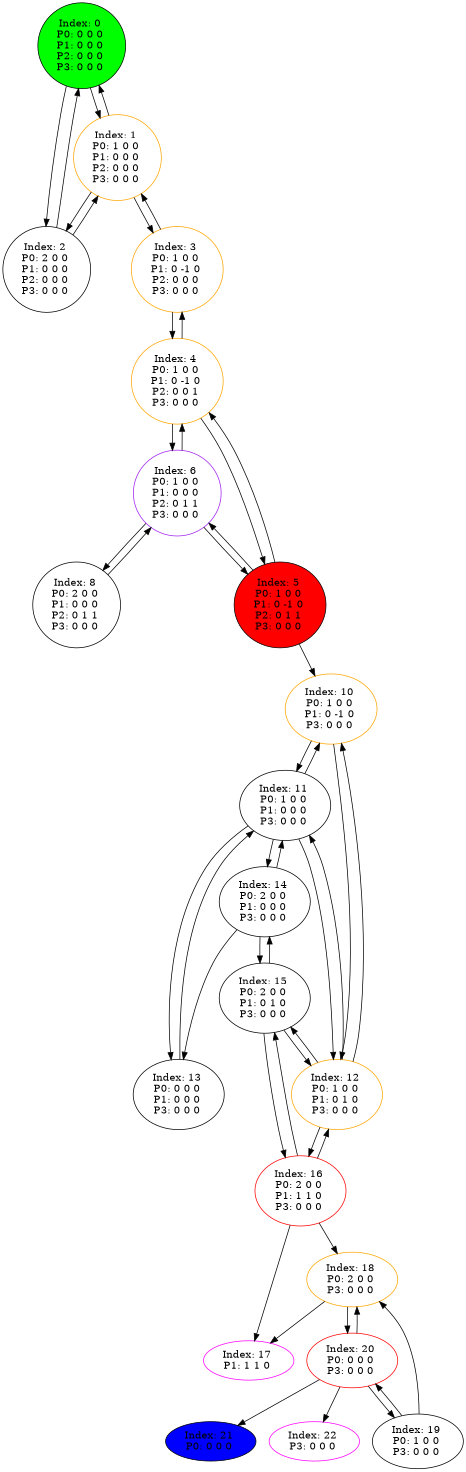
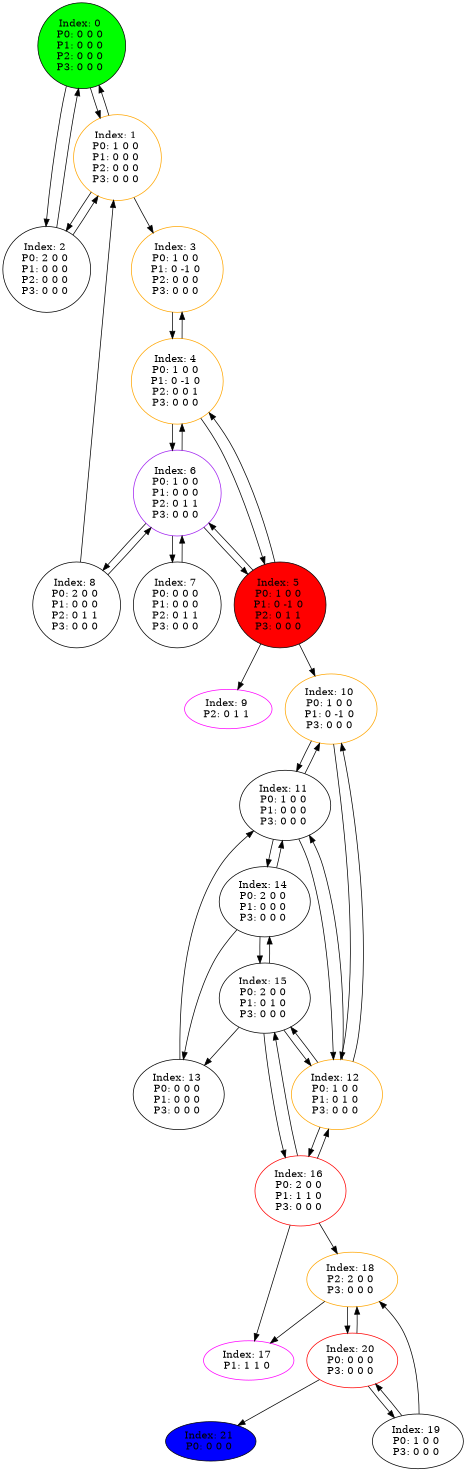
edge "Index: 3 P0: 1 0 0 P1: 0 -1 0 P2: 0 0 0 P3: 0 0 0" -> "Index: 1 P0: 1 0 0 P1: 0 0 0 P2: 0 0 0 P3: 0 0 0": now "Index: 8 P0: 2 0 0 P1: 0 0 0 P2: 0 1 1 P3: 0 0 0" -> "Index: 1 P0: 1 0 0 P1: 0 0 0 P2: 0 0 0 P3: 0 0 0"
node "Index: 7 P0: 0 0 0 P1: 0 0 0 P2: 0 1 1 P3: 0 0 0": added
node "Index: 9 P2: 0 1 1": added
edge "Index: 11 P0: 1 0 0 P1: 0 0 0 P3: 0 0 0" -> "Index: 13 P0: 0 0 0 P1: 0 0 0 P3: 0 0 0": now "Index: 15 P0: 2 0 0 P1: 0 1 0 P3: 0 0 0" -> "Index: 13 P0: 0 0 0 P1: 0 0 0 P3: 0 0 0"
node "Index: 18 P0: 2 0 0 P3: 0 0 0": label "Index: 18 P0: 2 0 0 P3: 0 0 0" -> "Index: 18 P2: 2 0 0 P3: 0 0 0"
node "Index: 22 P3: 0 0 0": removed
